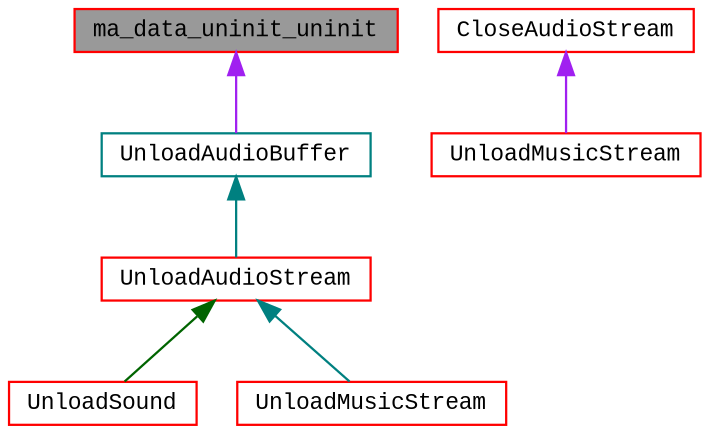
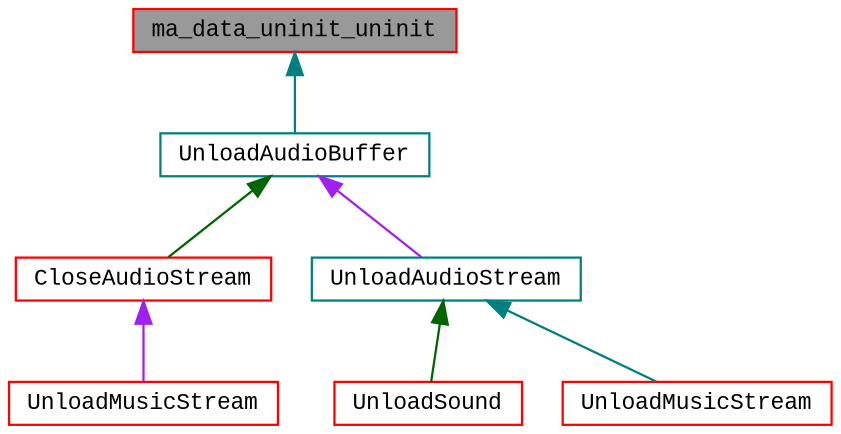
edge "UnloadAudioBuffer" -> "ma_data_uninit_uninit": color purple -> teal
edge "CloseAudioStream" -> "UnloadAudioBuffer": added
edge "UnloadAudioStream" -> "UnloadAudioBuffer": color teal -> purple
node "UnloadAudioStream": color red -> teal
